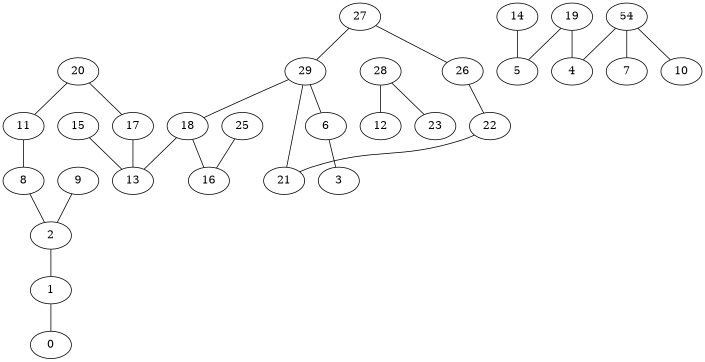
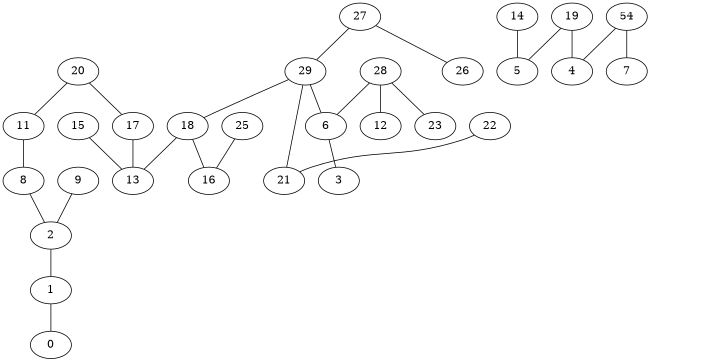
node "10": removed
edge "28" -- "6": added
edge "26" -- "22": removed
